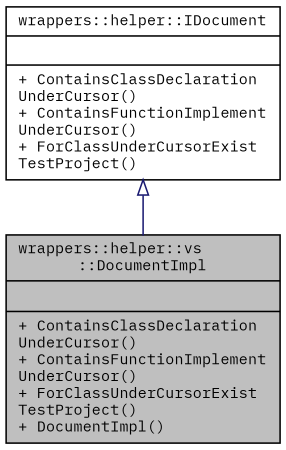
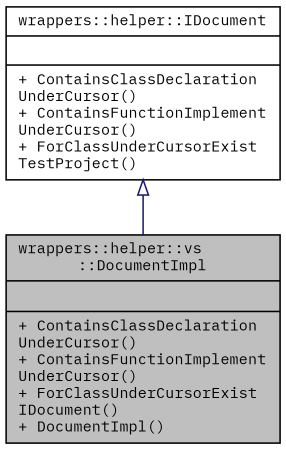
node "wrappers::helper::vs": text "TestProject()" -> "IDocument()"
